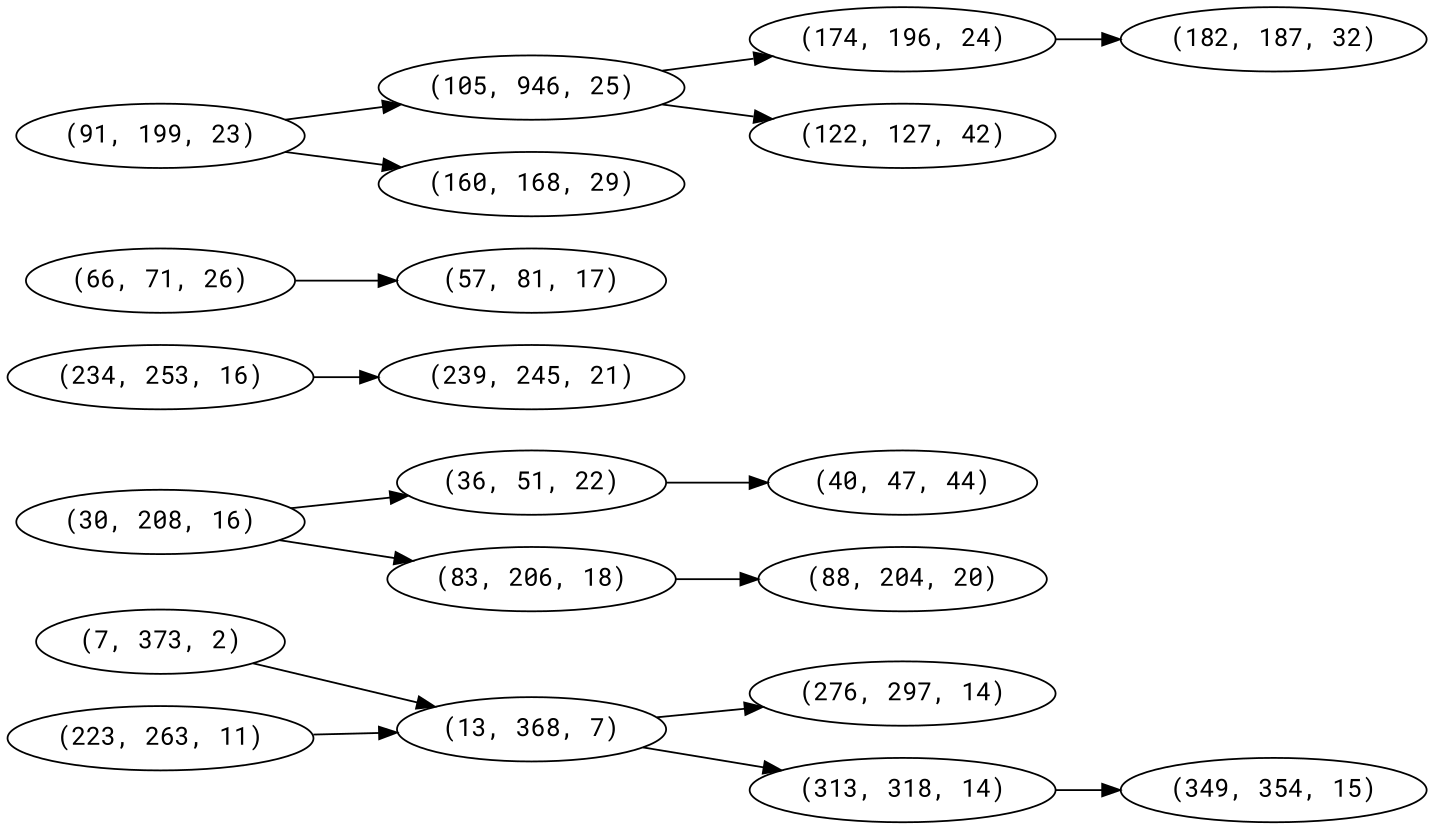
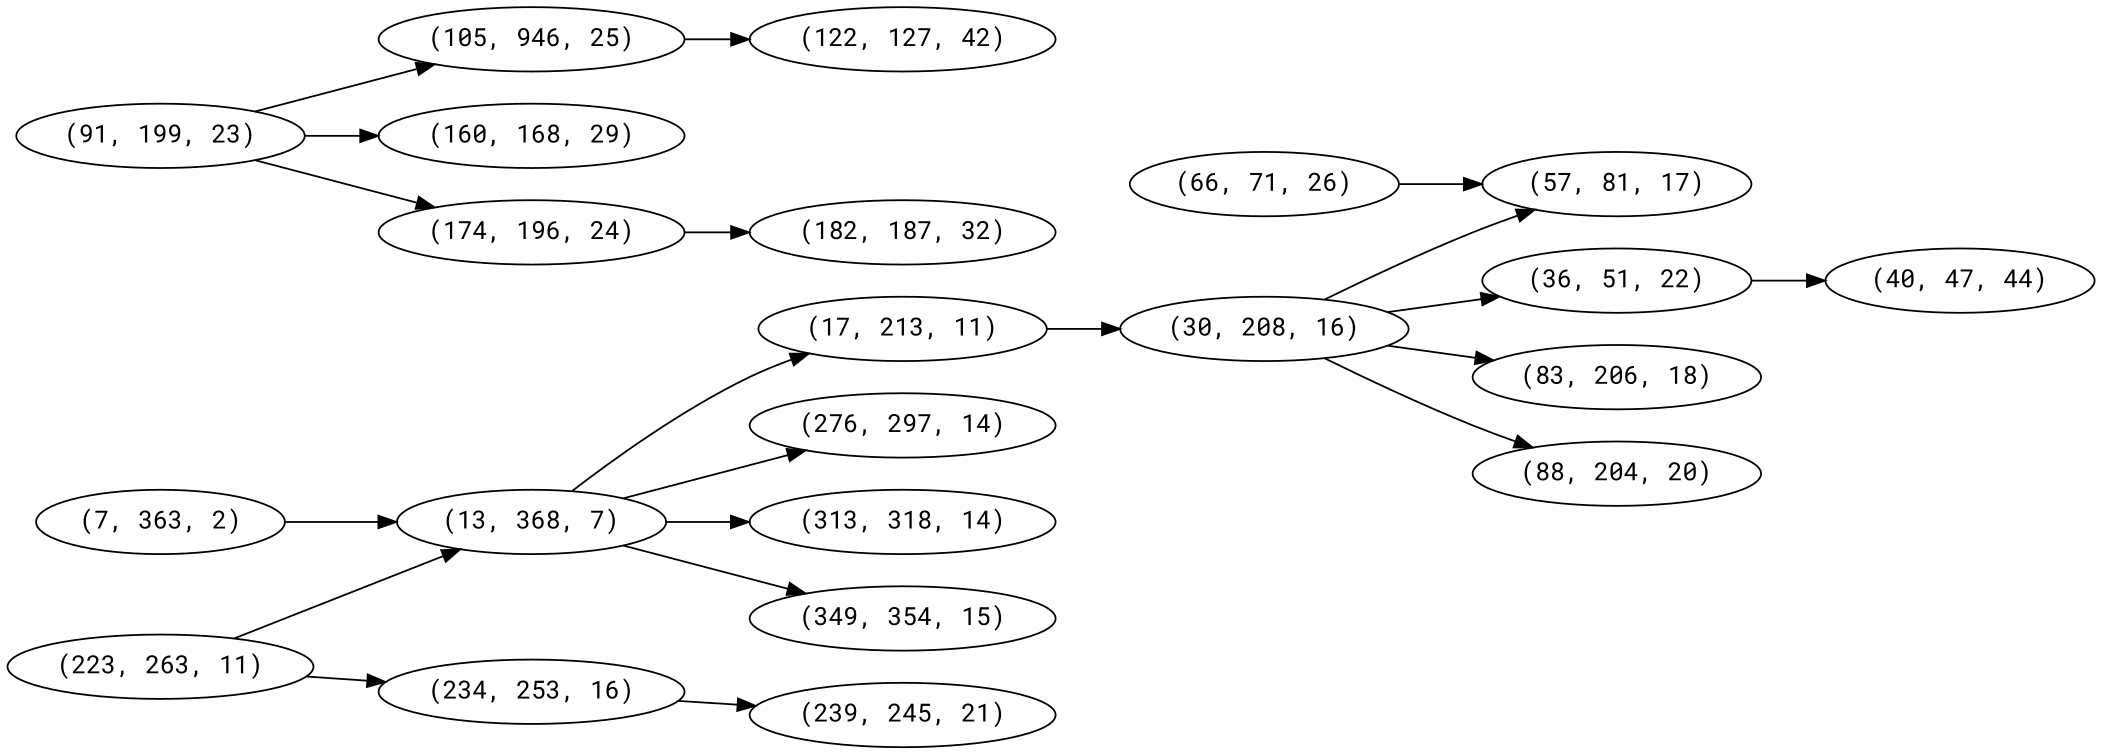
edge "(105, 946, 25)" -> "(174, 196, 24)": now "(91, 199, 23)" -> "(174, 196, 24)"
edge "(30, 208, 16)" -> "(57, 81, 17)": added
node "(17, 213, 11)": added
edge "(83, 206, 18)" -> "(88, 204, 20)": now "(30, 208, 16)" -> "(88, 204, 20)"
node "(7, 373, 2)": label "(7, 373, 2)" -> "(7, 363, 2)"
edge "(223, 263, 11)" -> "(234, 253, 16)": added
edge "(313, 318, 14)" -> "(349, 354, 15)": now "(13, 368, 7)" -> "(349, 354, 15)"
